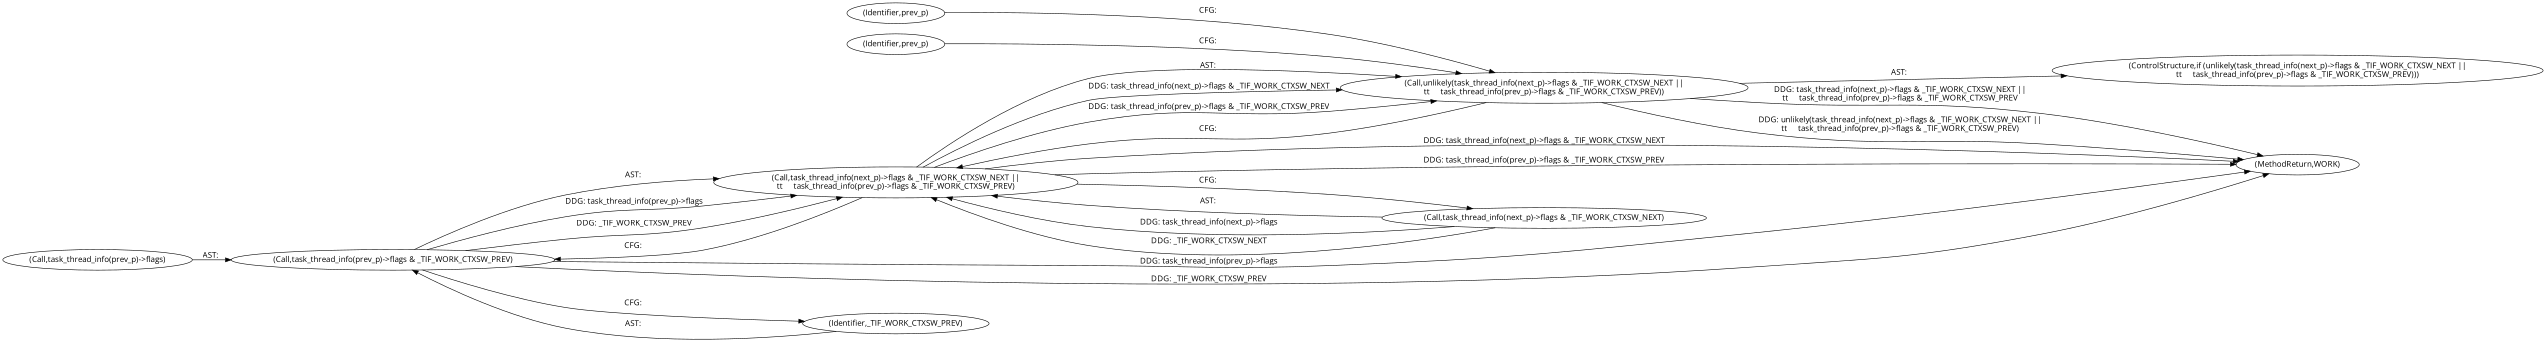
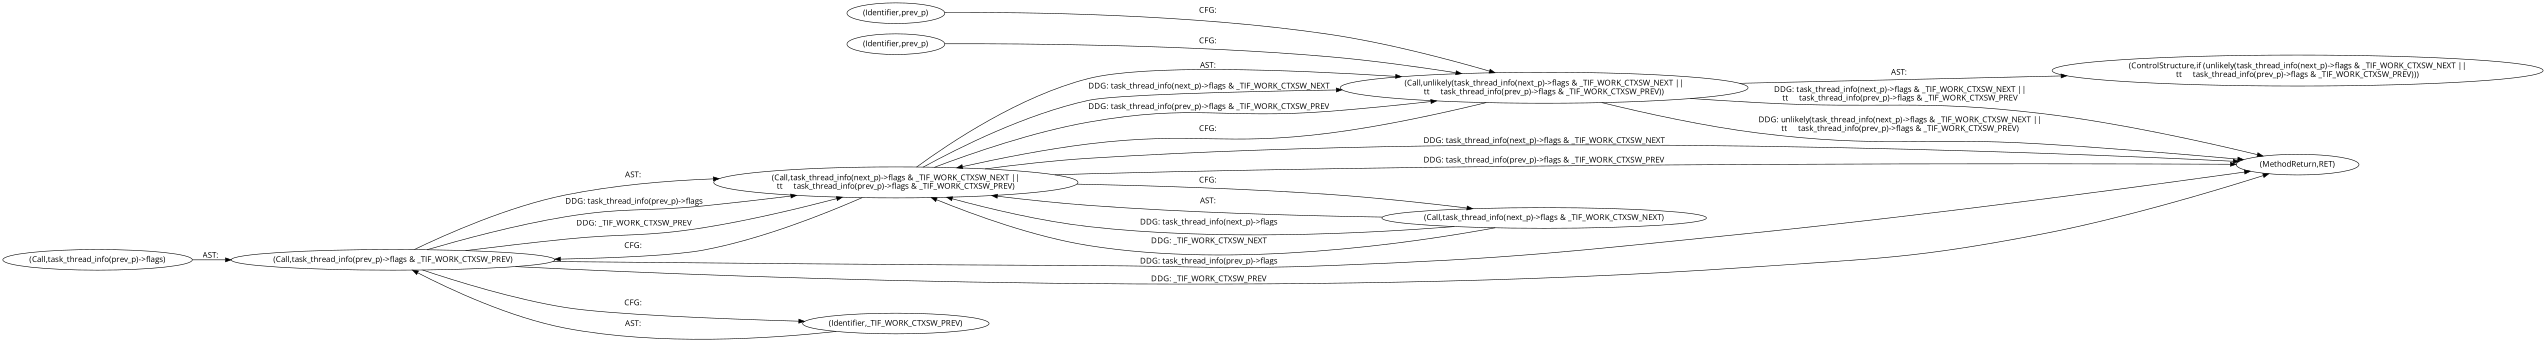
node "(MethodReturn,WORK)": label "(MethodReturn,WORK)" -> "(MethodReturn,RET)"
